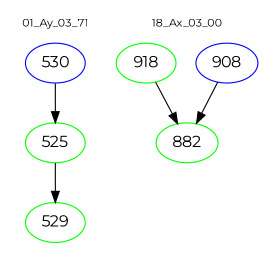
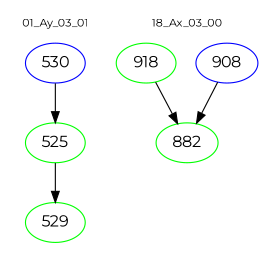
cluster "01_Ay_03_71": label "01_Ay_03_71" -> "01_Ay_03_01"
